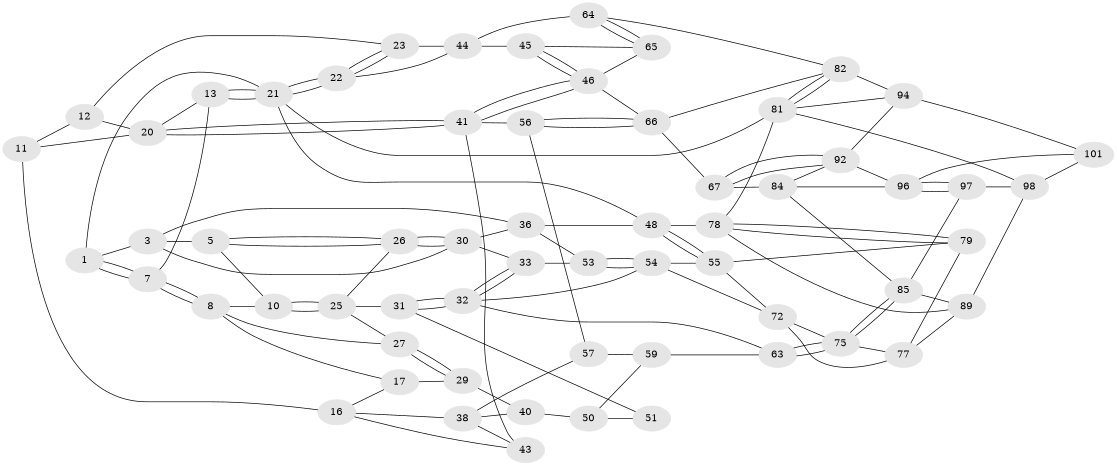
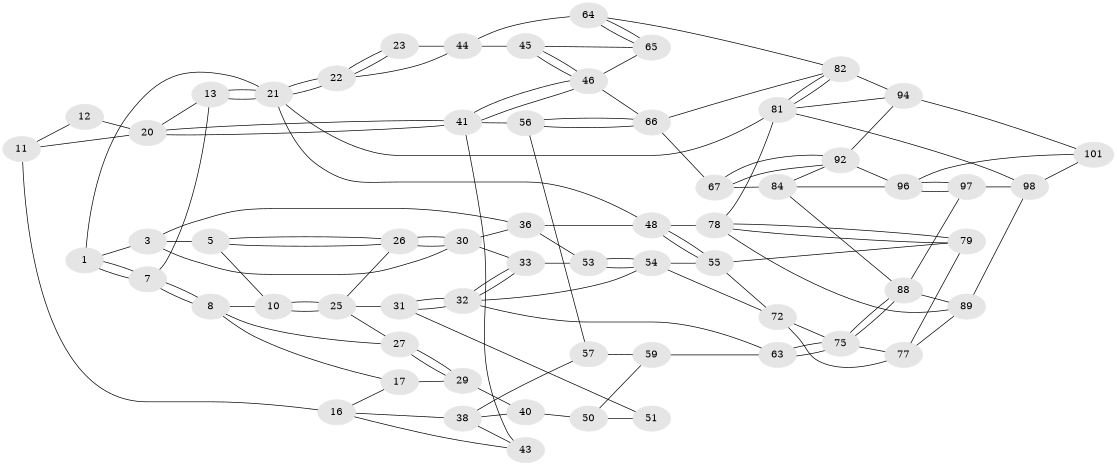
edge "23" -- "12": removed
node "85": label "85" -> "88"
